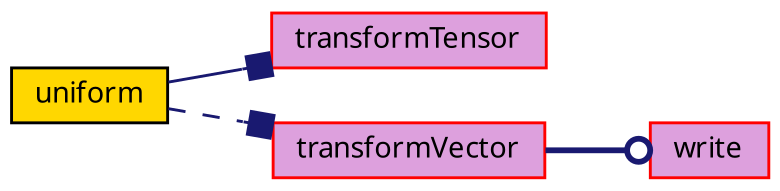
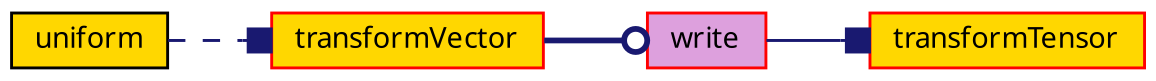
node "transformTensor": fillcolor plum -> gold
edge "uniform" -> "transformTensor": now "write" -> "transformTensor"
node "transformVector": fillcolor plum -> gold
